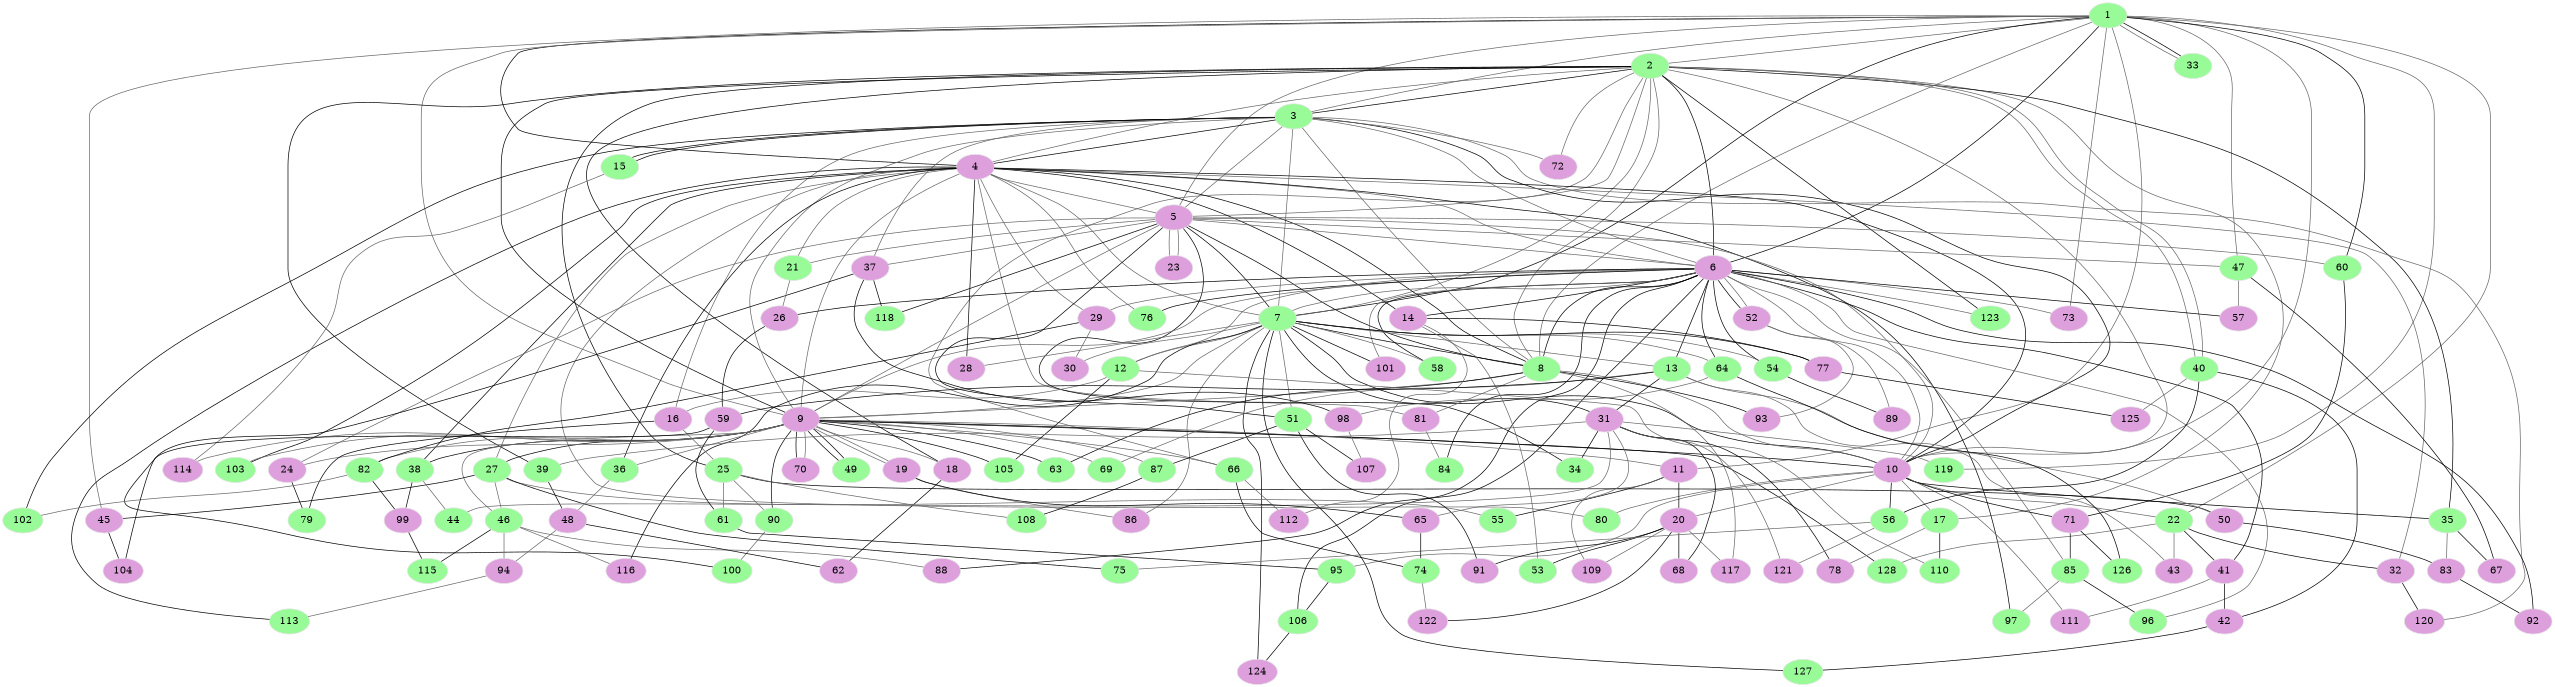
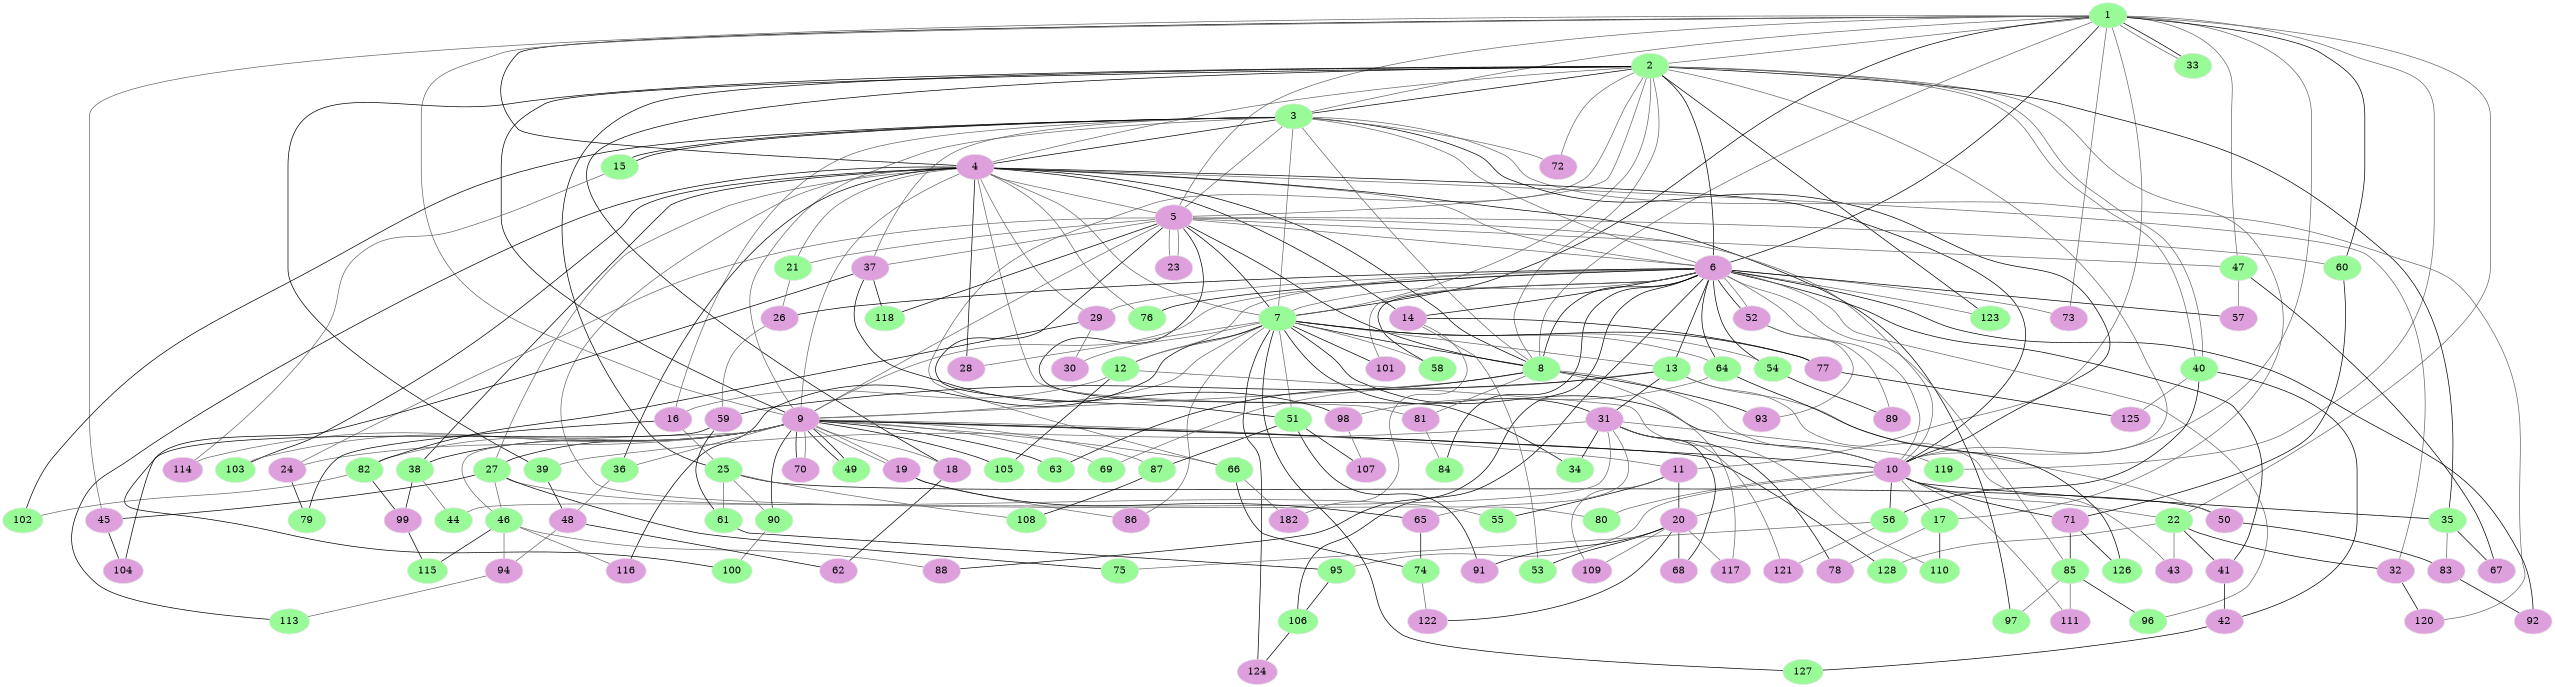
edge "26" -- "59": color black -> gray40
node "112": label "112" -> "182"
edge "41" -- "111": now "85" -- "111"
